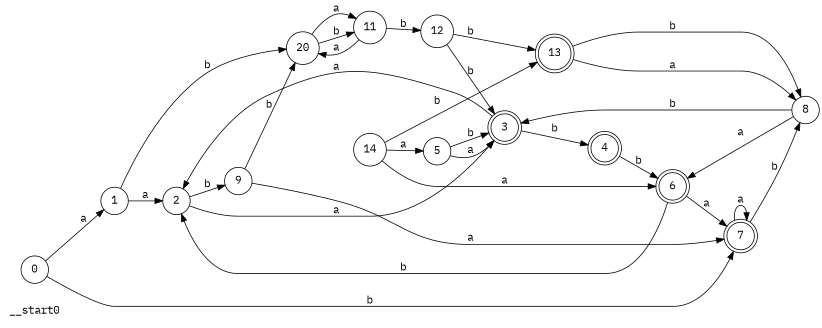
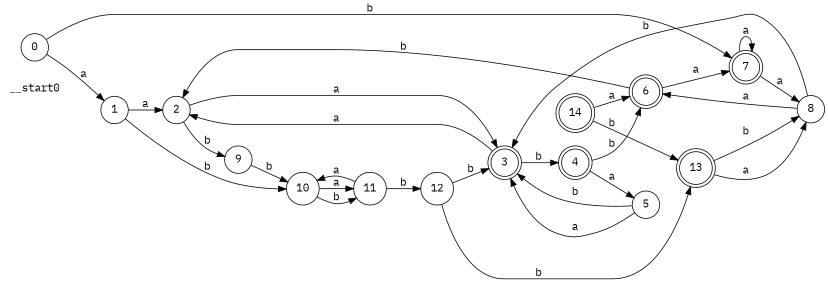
node "20": label "20" -> "10"
node "14": shape circle -> doublecircle
edge "14" -> "5": now "4" -> "5"
edge "7" -> "8": label "b" -> "a"
edge "9" -> "7": removed, label "a"
